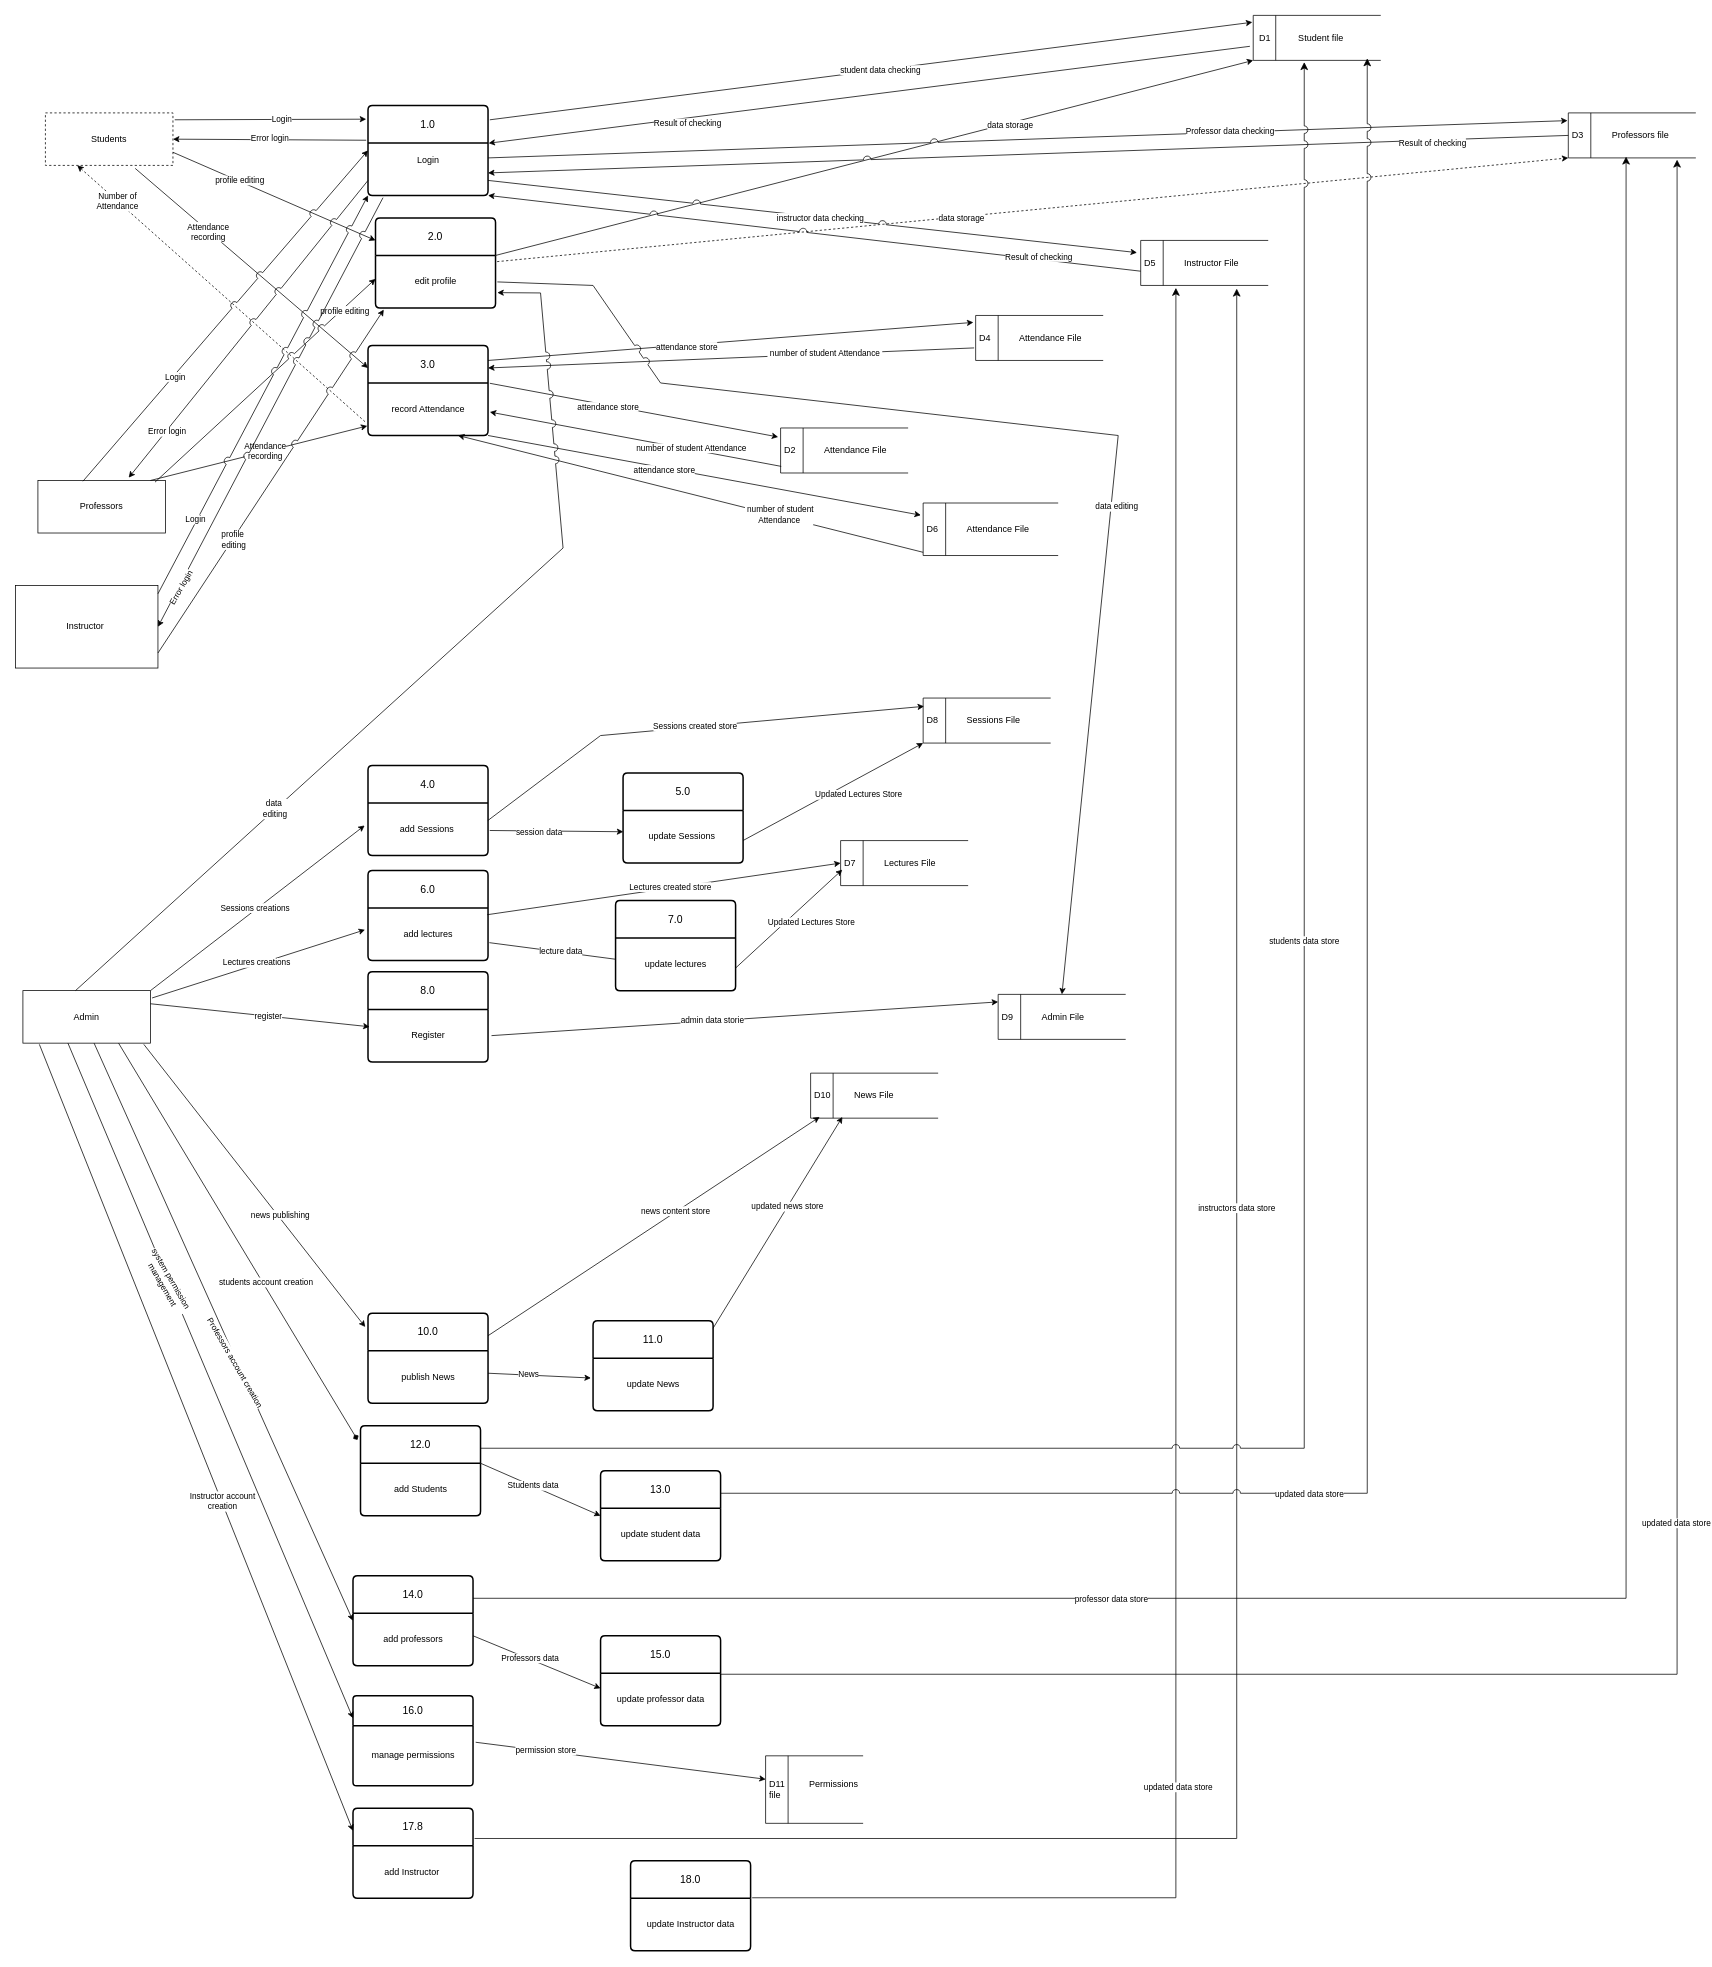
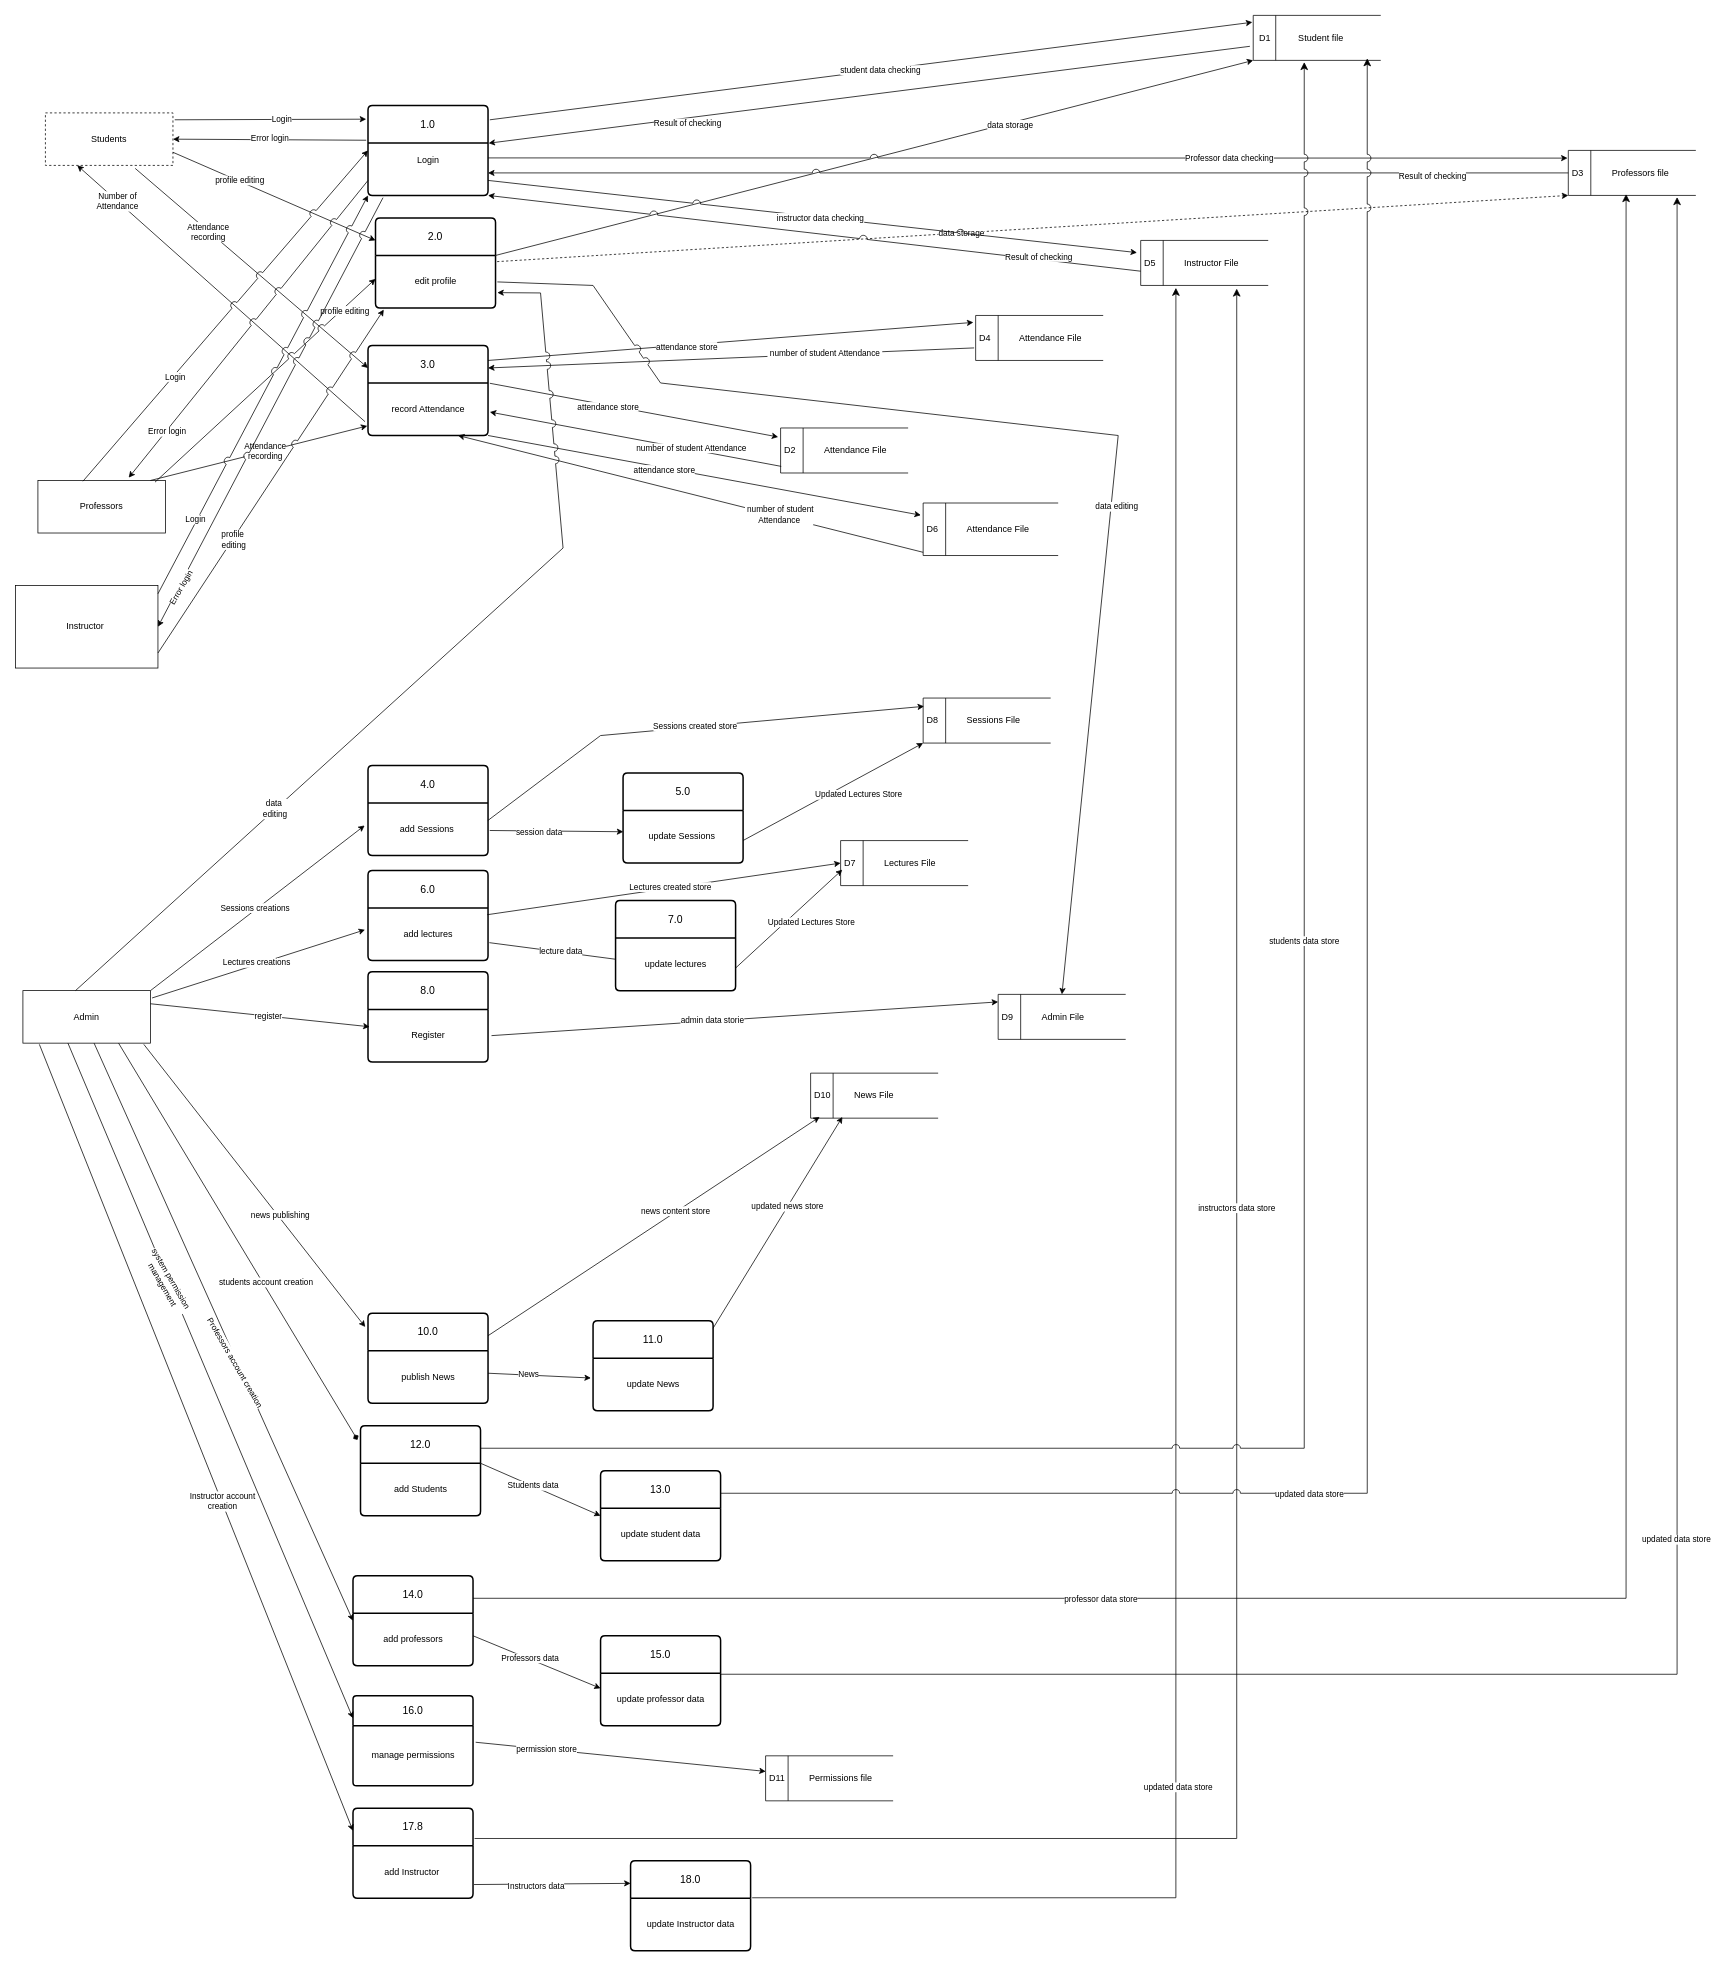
node "D3 Professors file": moved (1632, 135) -> (1632, 173)
edge "record Attendance" -> "Students": style dashed -> solid
node "D11 Permissions file": size 98x68 -> 128x45
edge "add Instructor" -> "18.0": added, label "Instructors data"
